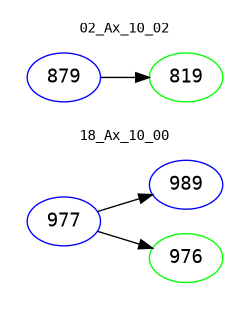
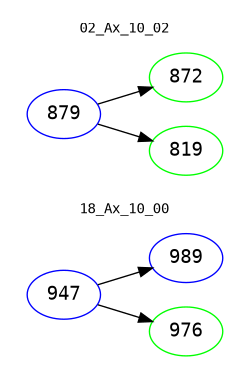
node "872": added
node "977": label "977" -> "947"
